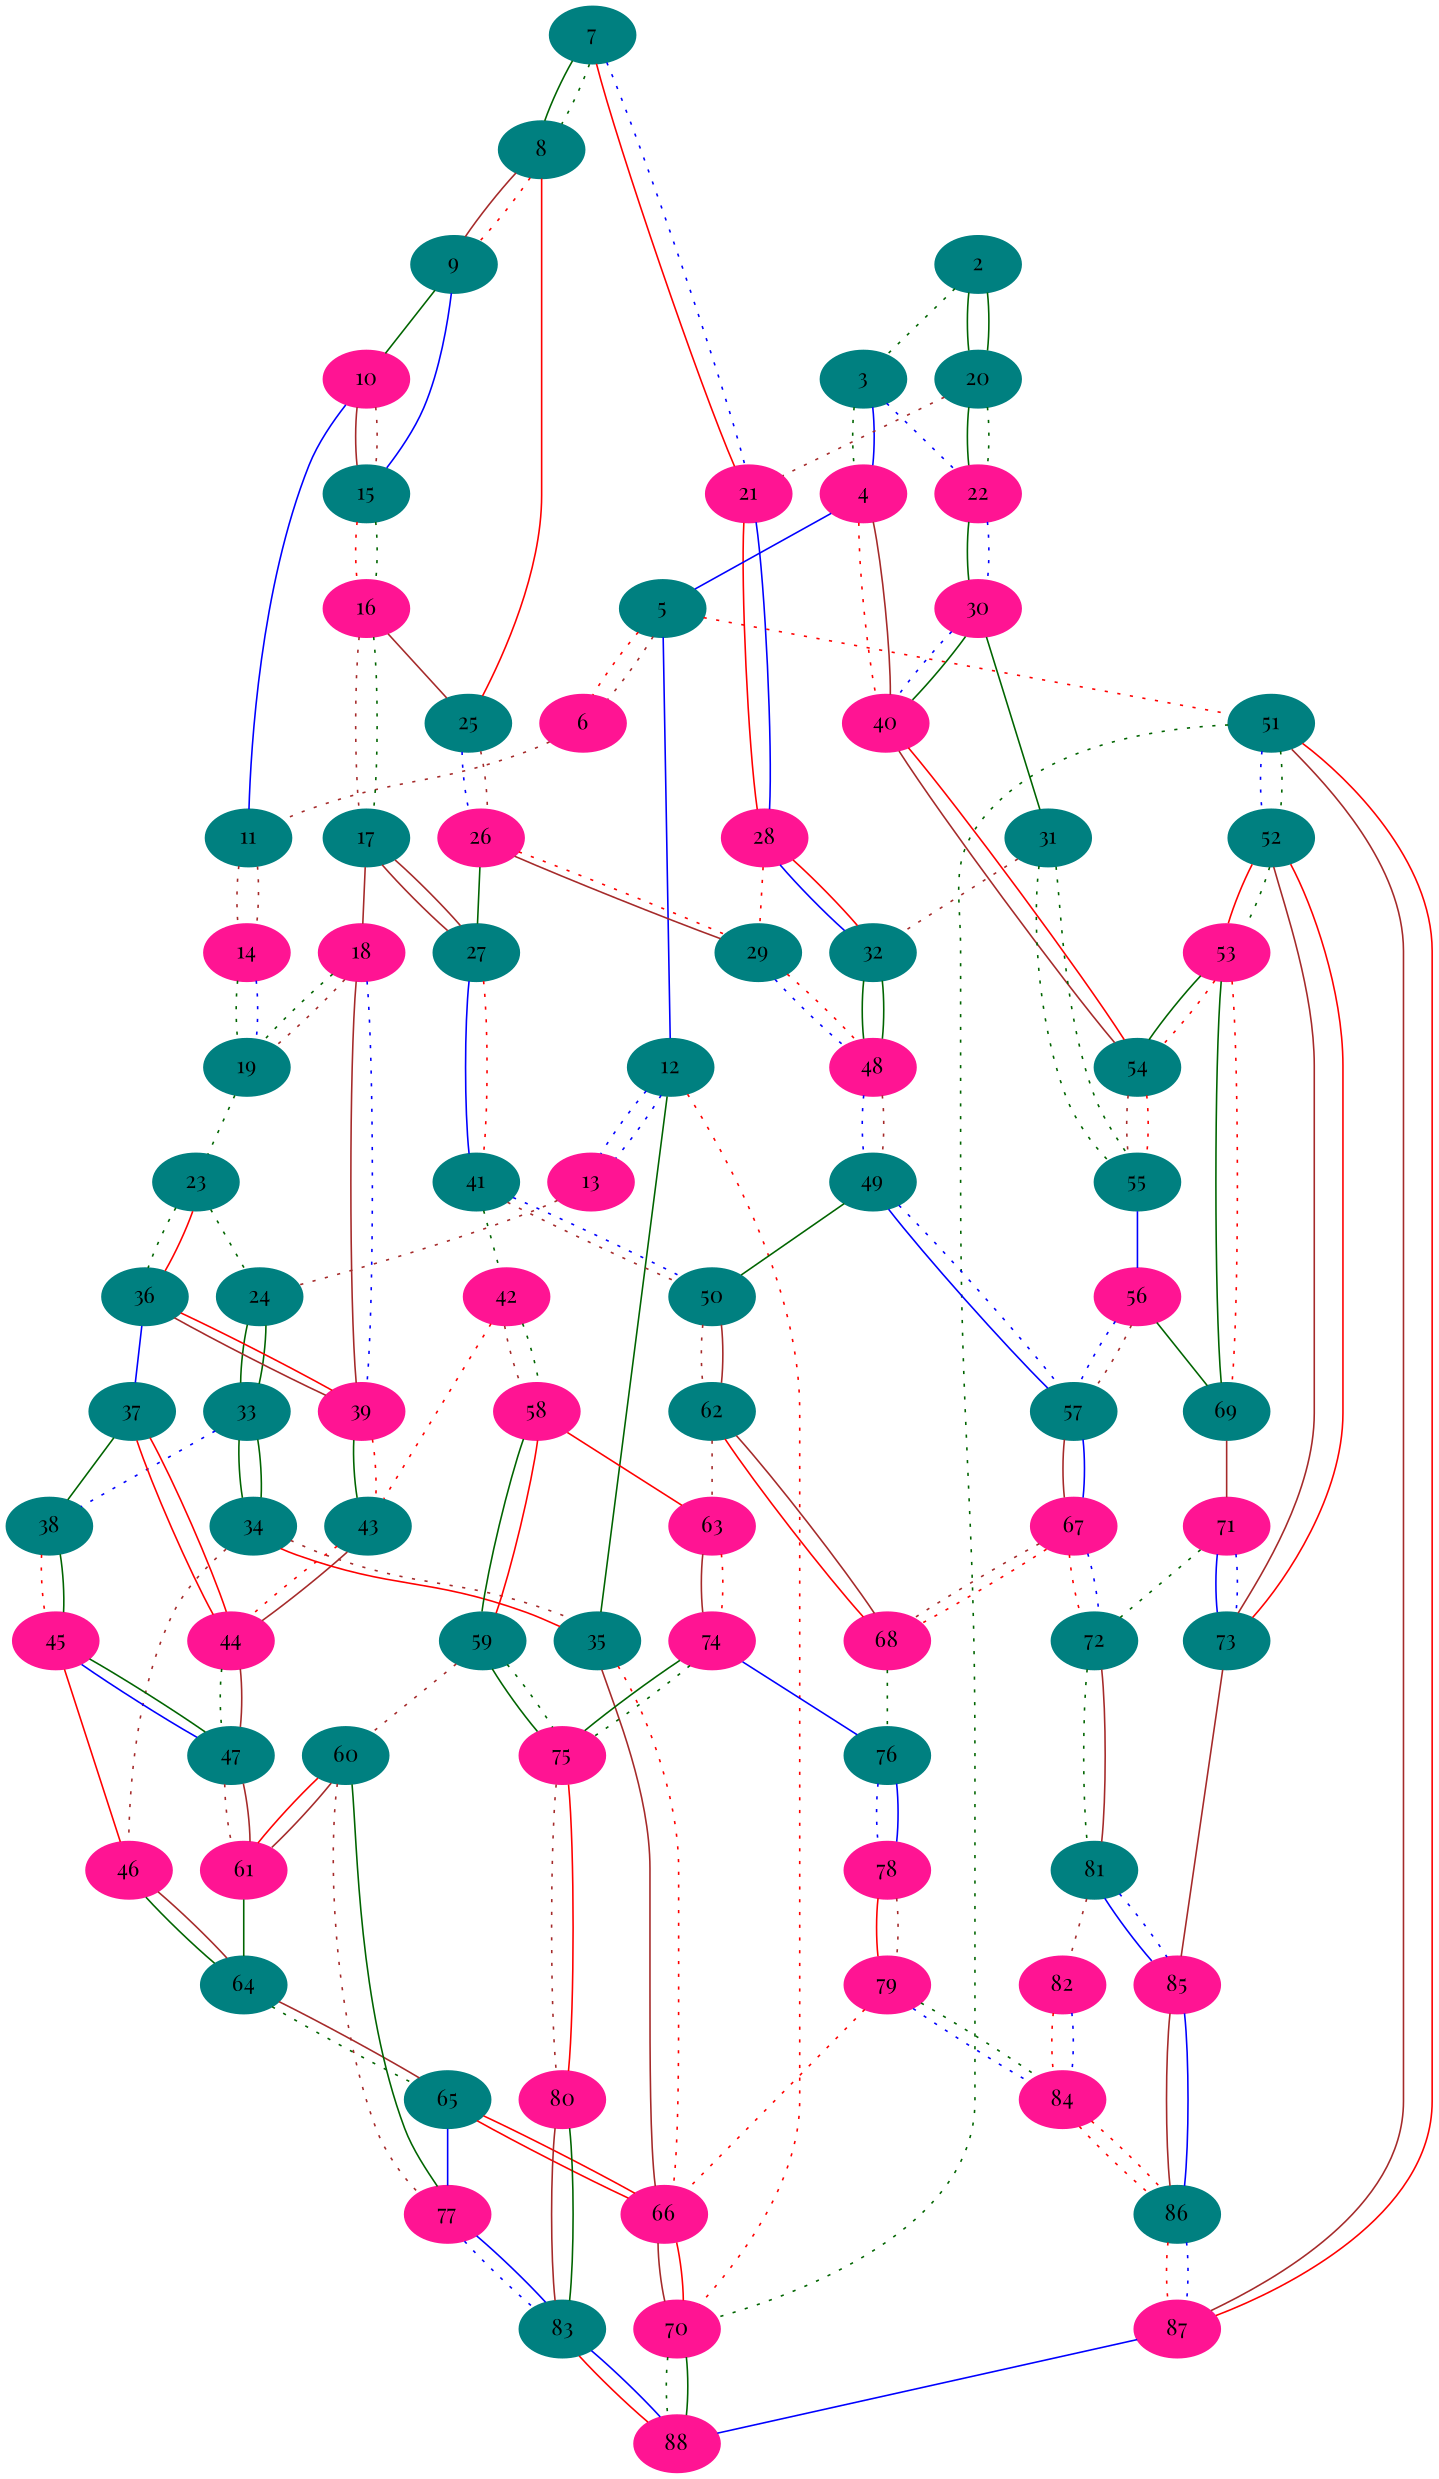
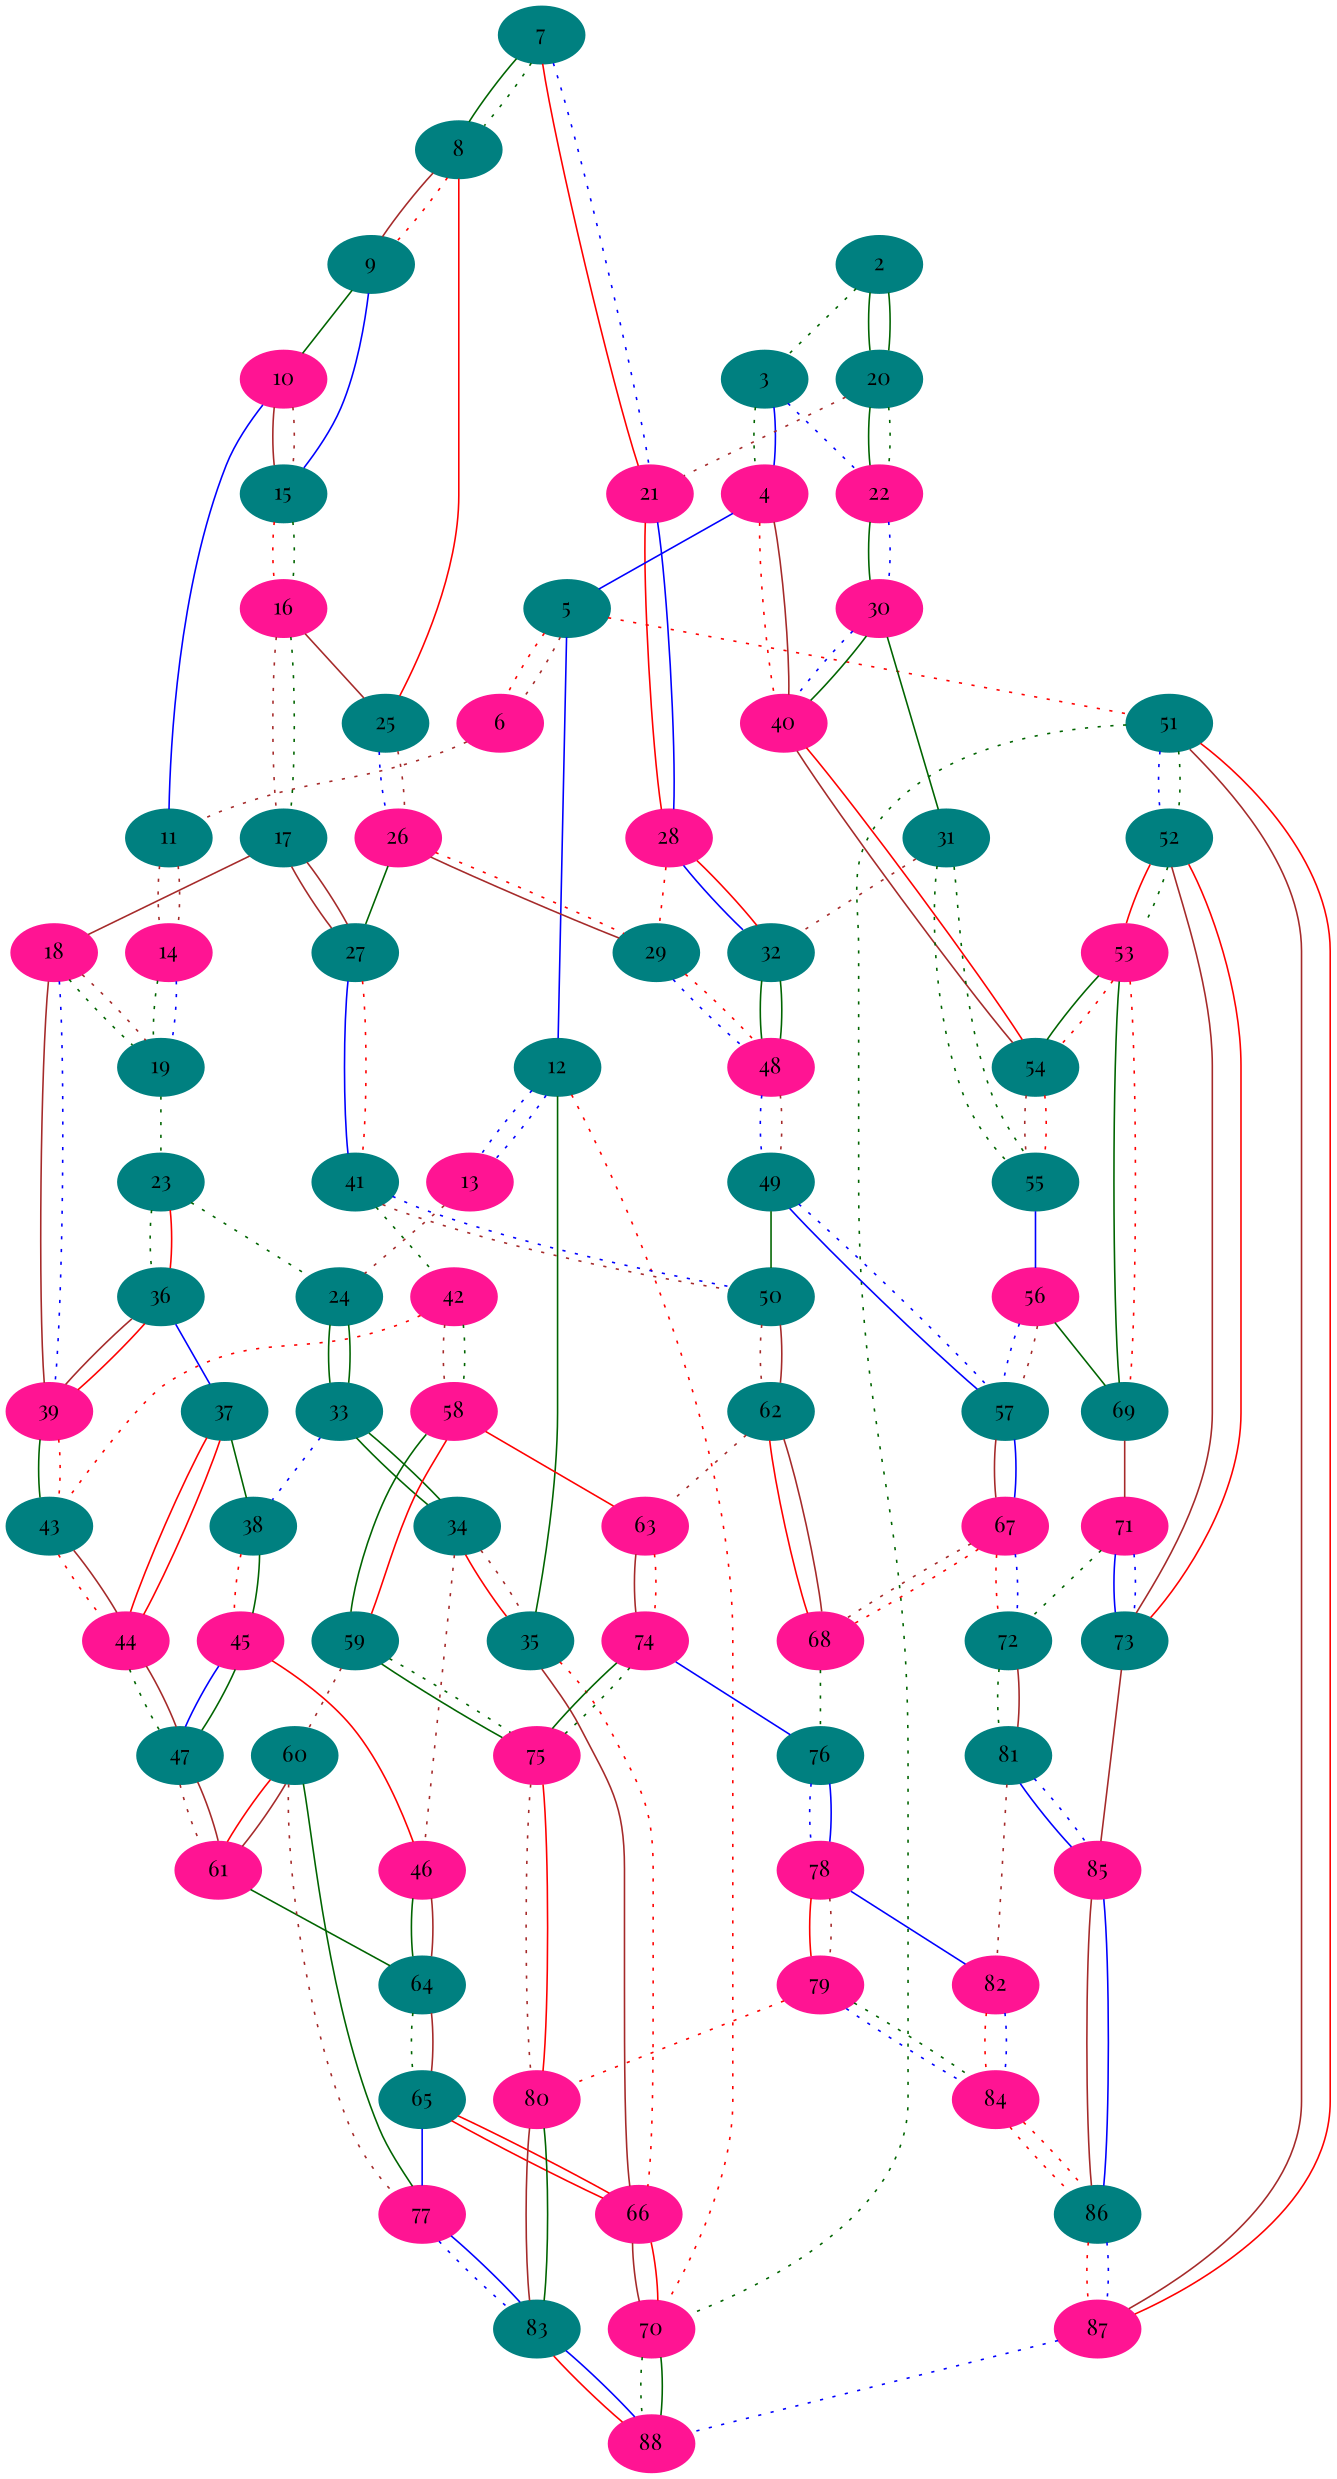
edge "78" -- "82": added
edge "79" -- "66": now "79" -- "80"
edge "87" -- "88": style solid -> dotted
